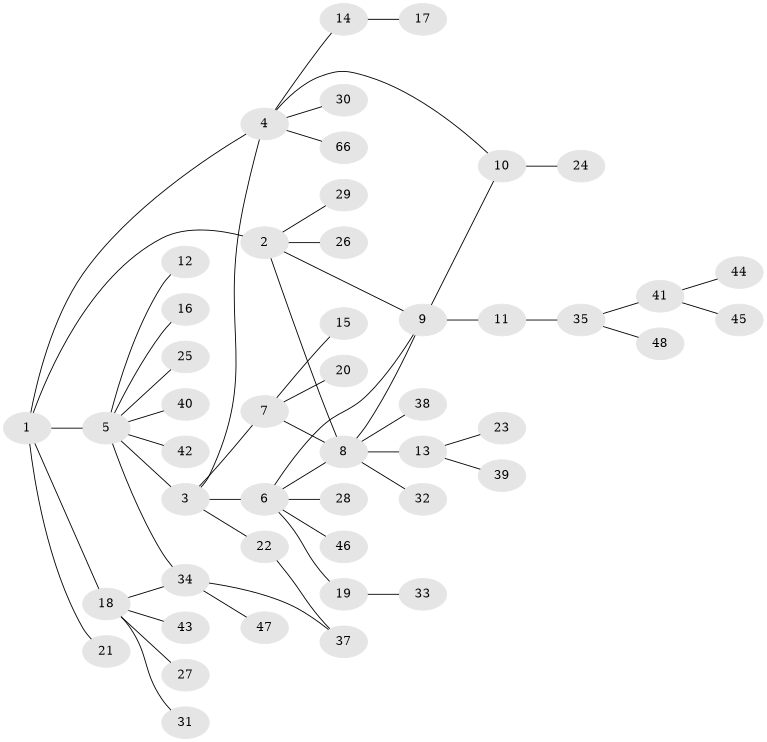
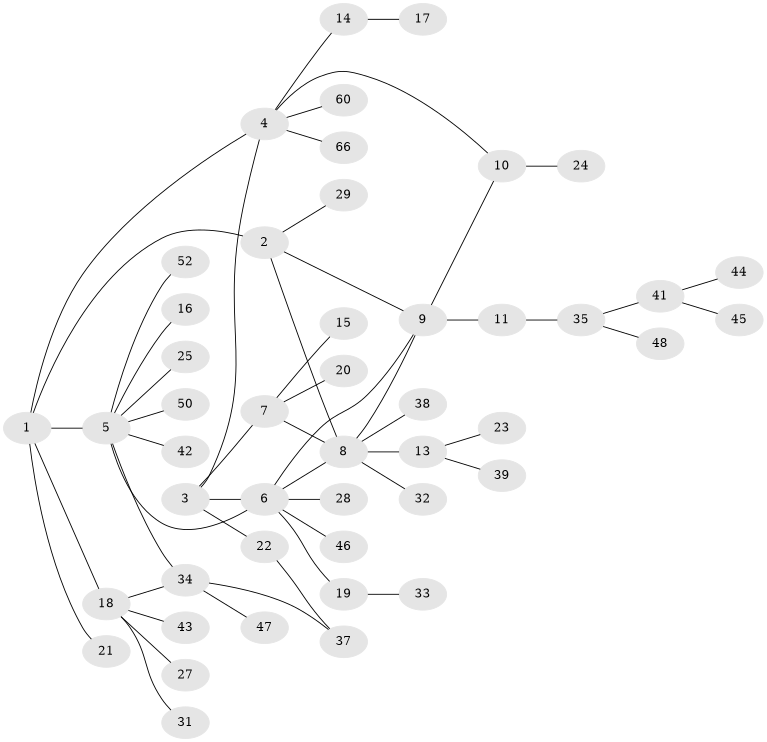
node "30": label "30" -> "60"
node "26": removed
node "12": label "12" -> "52"
node "40": label "40" -> "50"
edge "5" -- "3": now "5" -- "6"
